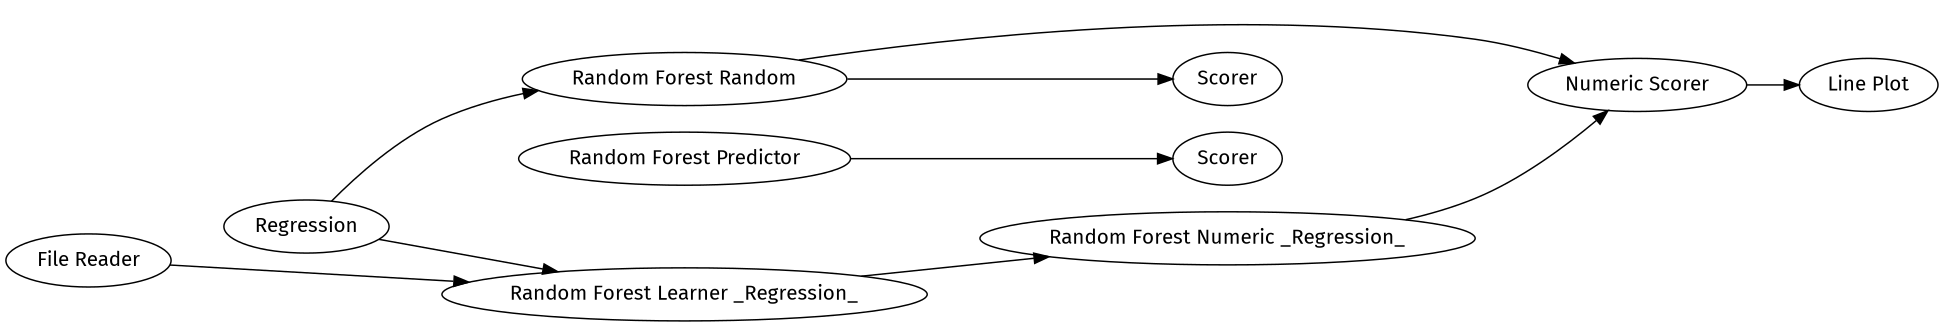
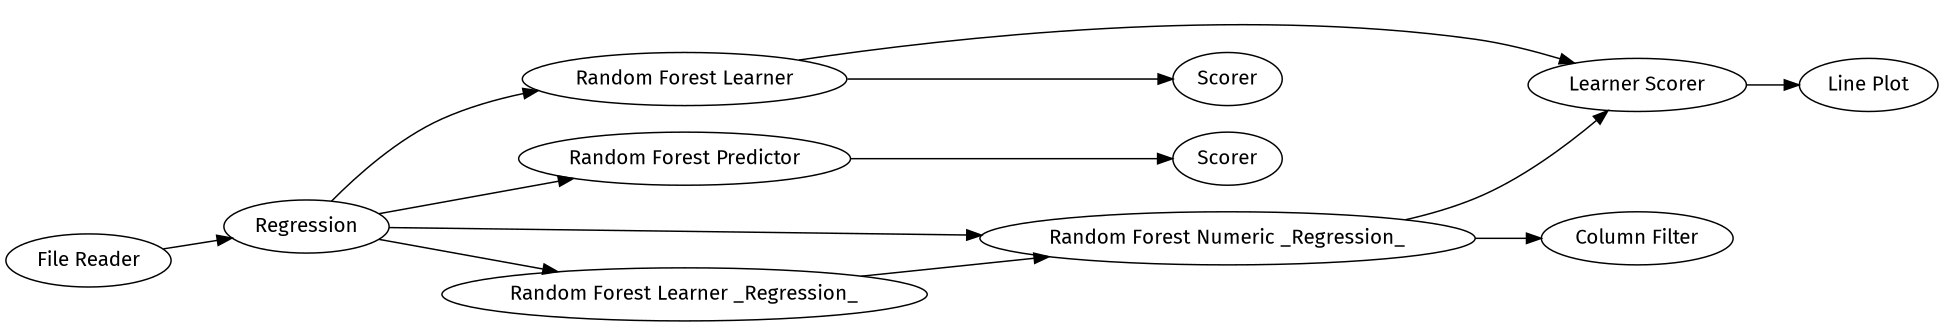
node "Random Forest Random": label "Random Forest Random" -> "Random Forest Learner"
node "Numeric Scorer": label "Numeric Scorer" -> "Learner Scorer"
edge "Regression" -> "Random Forest Predictor": added
edge "Regression" -> "Random Forest Numeric _Regression_": added
node "Column Filter": added
edge "File Reader" -> "Random Forest Learner _Regression_": now "File Reader" -> "Regression"
